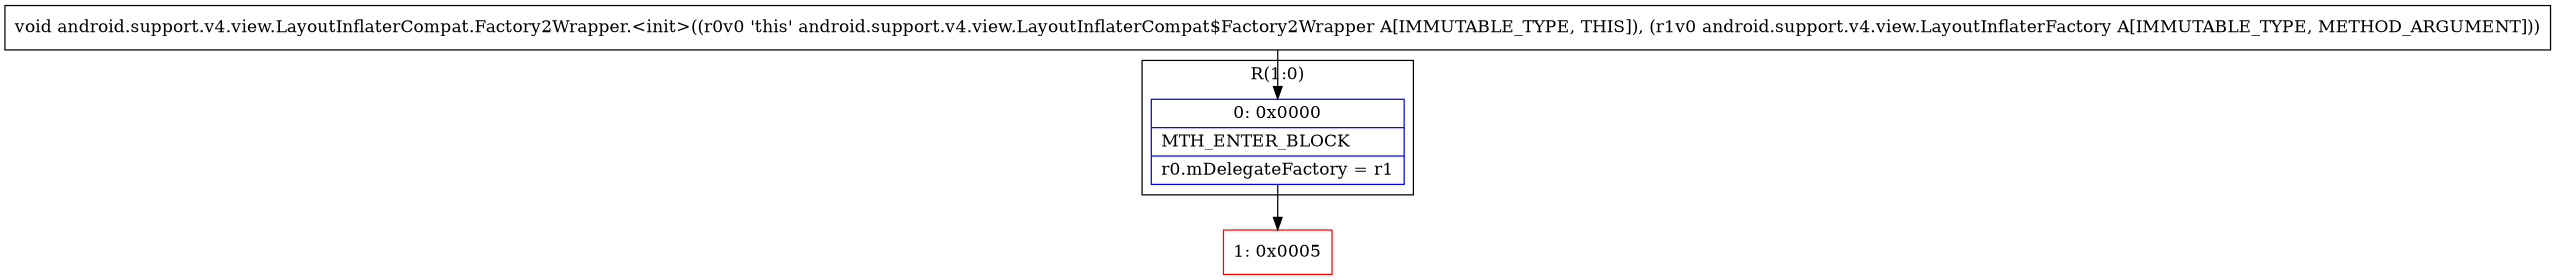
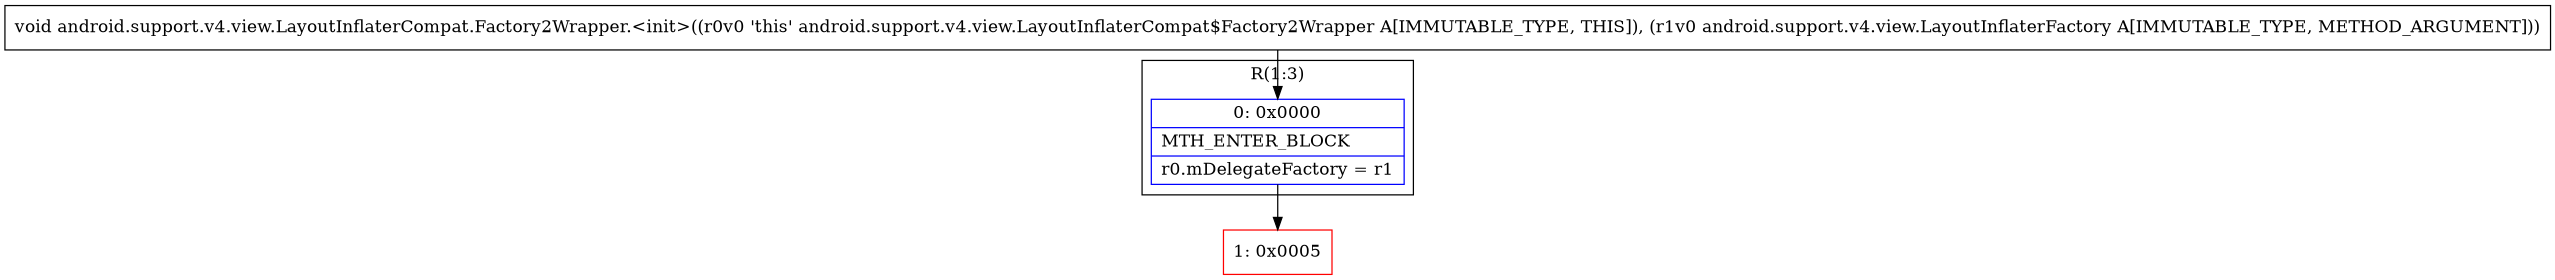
cluster "R(1:0)": label "R(1:0)" -> "R(1:3)"
